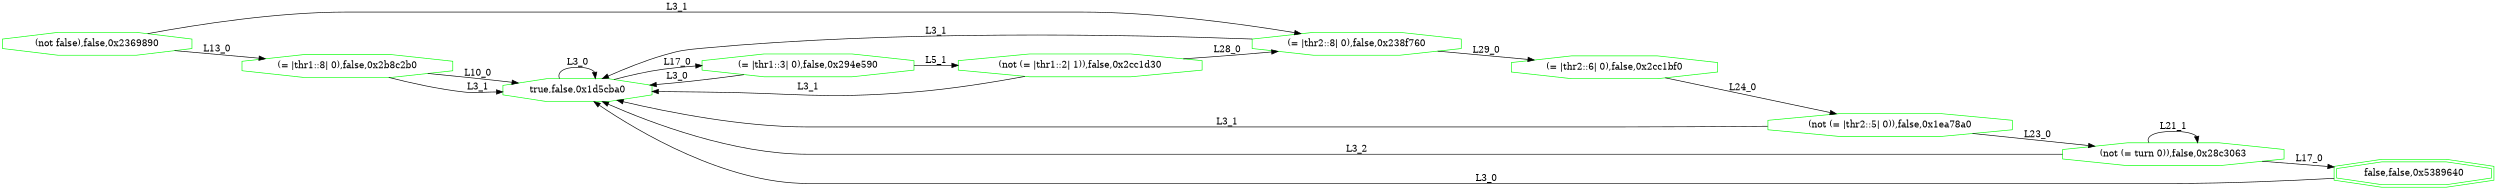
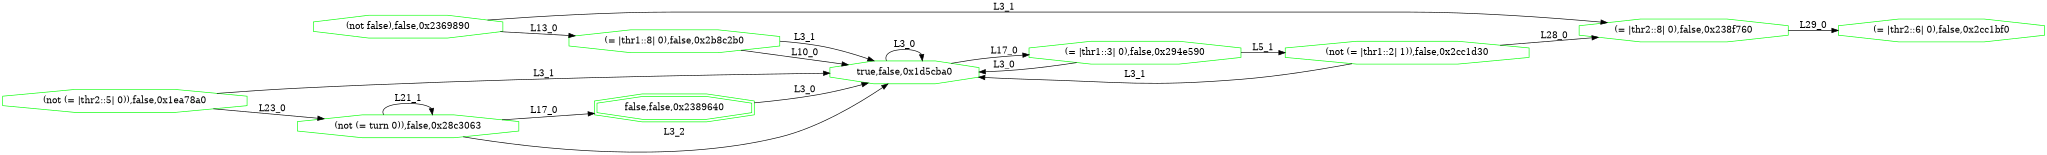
edge "(= |thr2::8| 0),false,0x238f760" -> "true,false,0x1d5cba0": removed, label "L3_1"
edge "(= |thr2::6| 0),false,0x2cc1bf0" -> "(not (= |thr2::5| 0)),false,0x1ea78a0": removed, label "L24_0"
node "false,false,0x5389640": label "false,false,0x5389640" -> "false,false,0x2389640"
